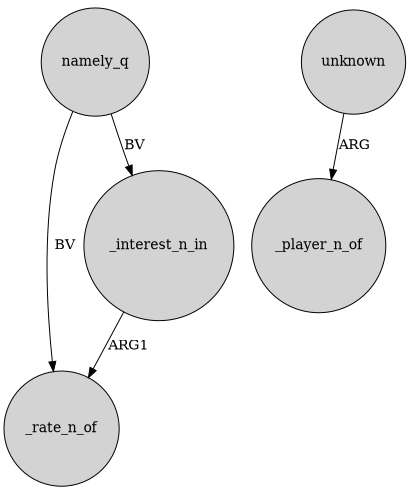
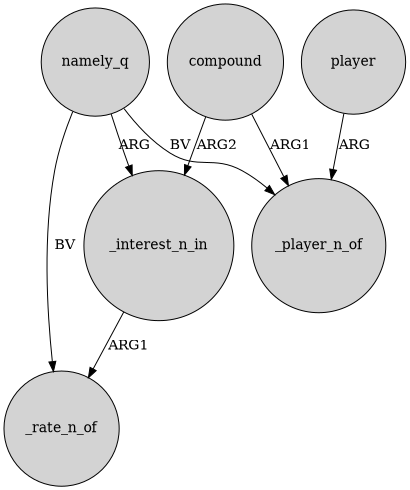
node "compound": added
node "unknown": label "unknown" -> "player"
edge "namely_q" -> "_interest_n_in": label "BV" -> "ARG"
edge "namely_q" -> "_player_n_of": added, label "BV"
